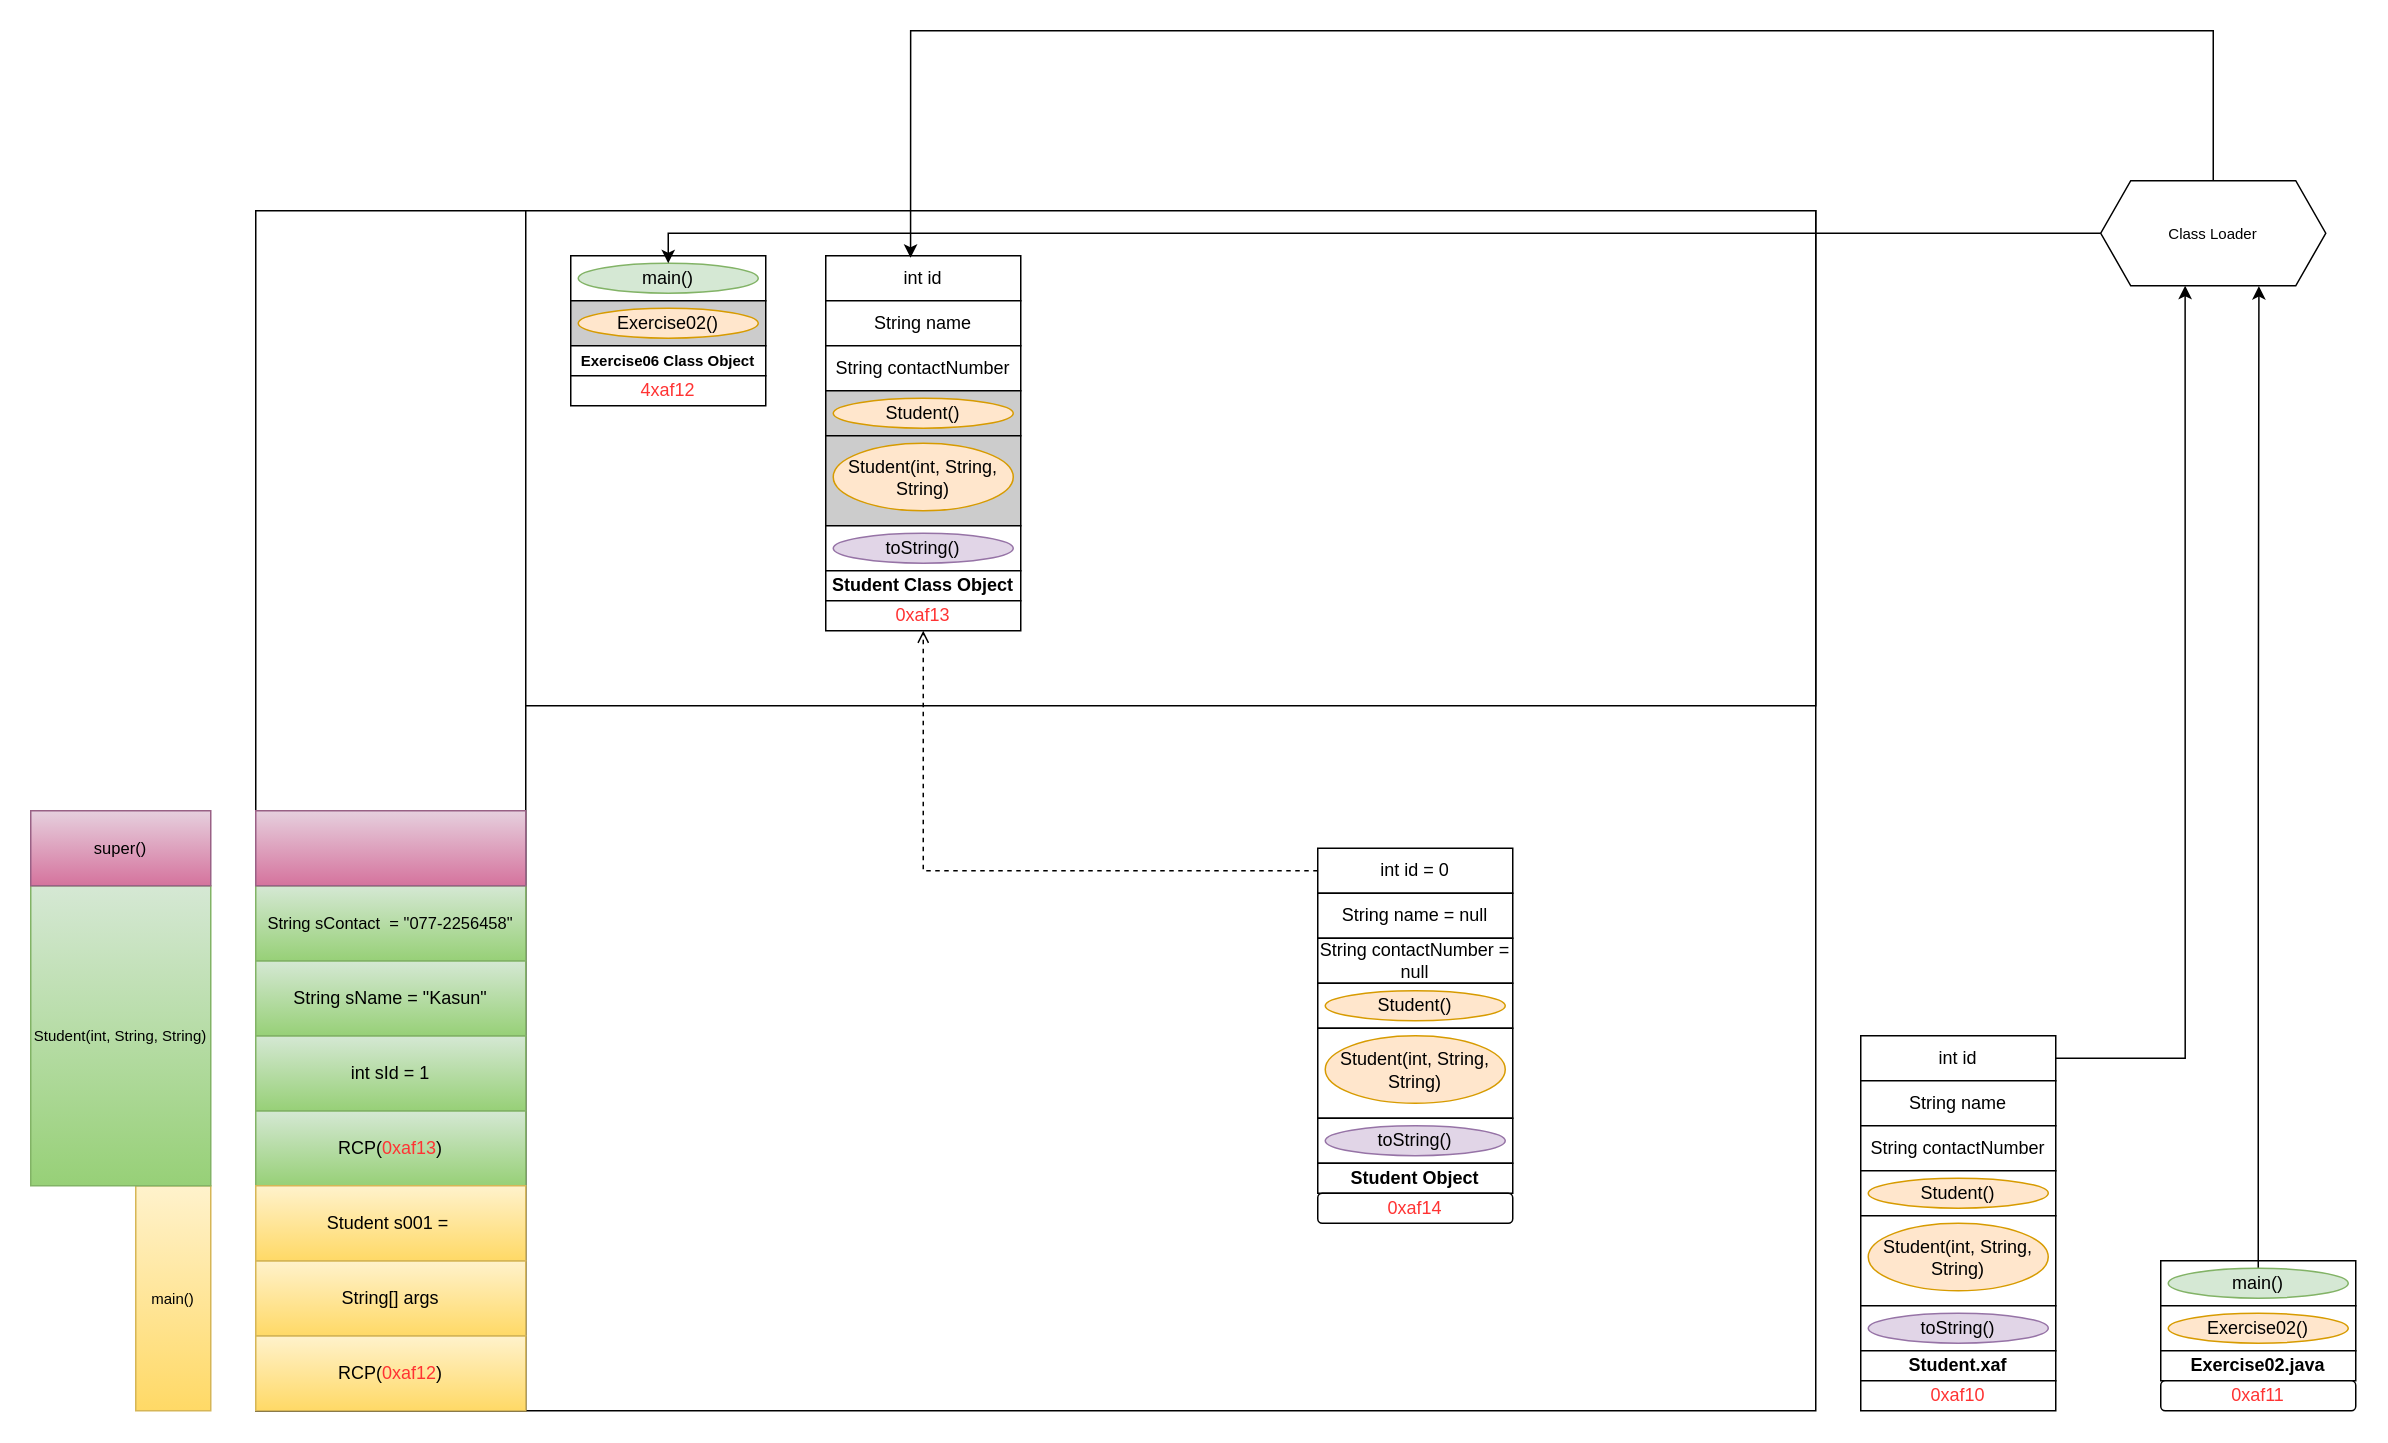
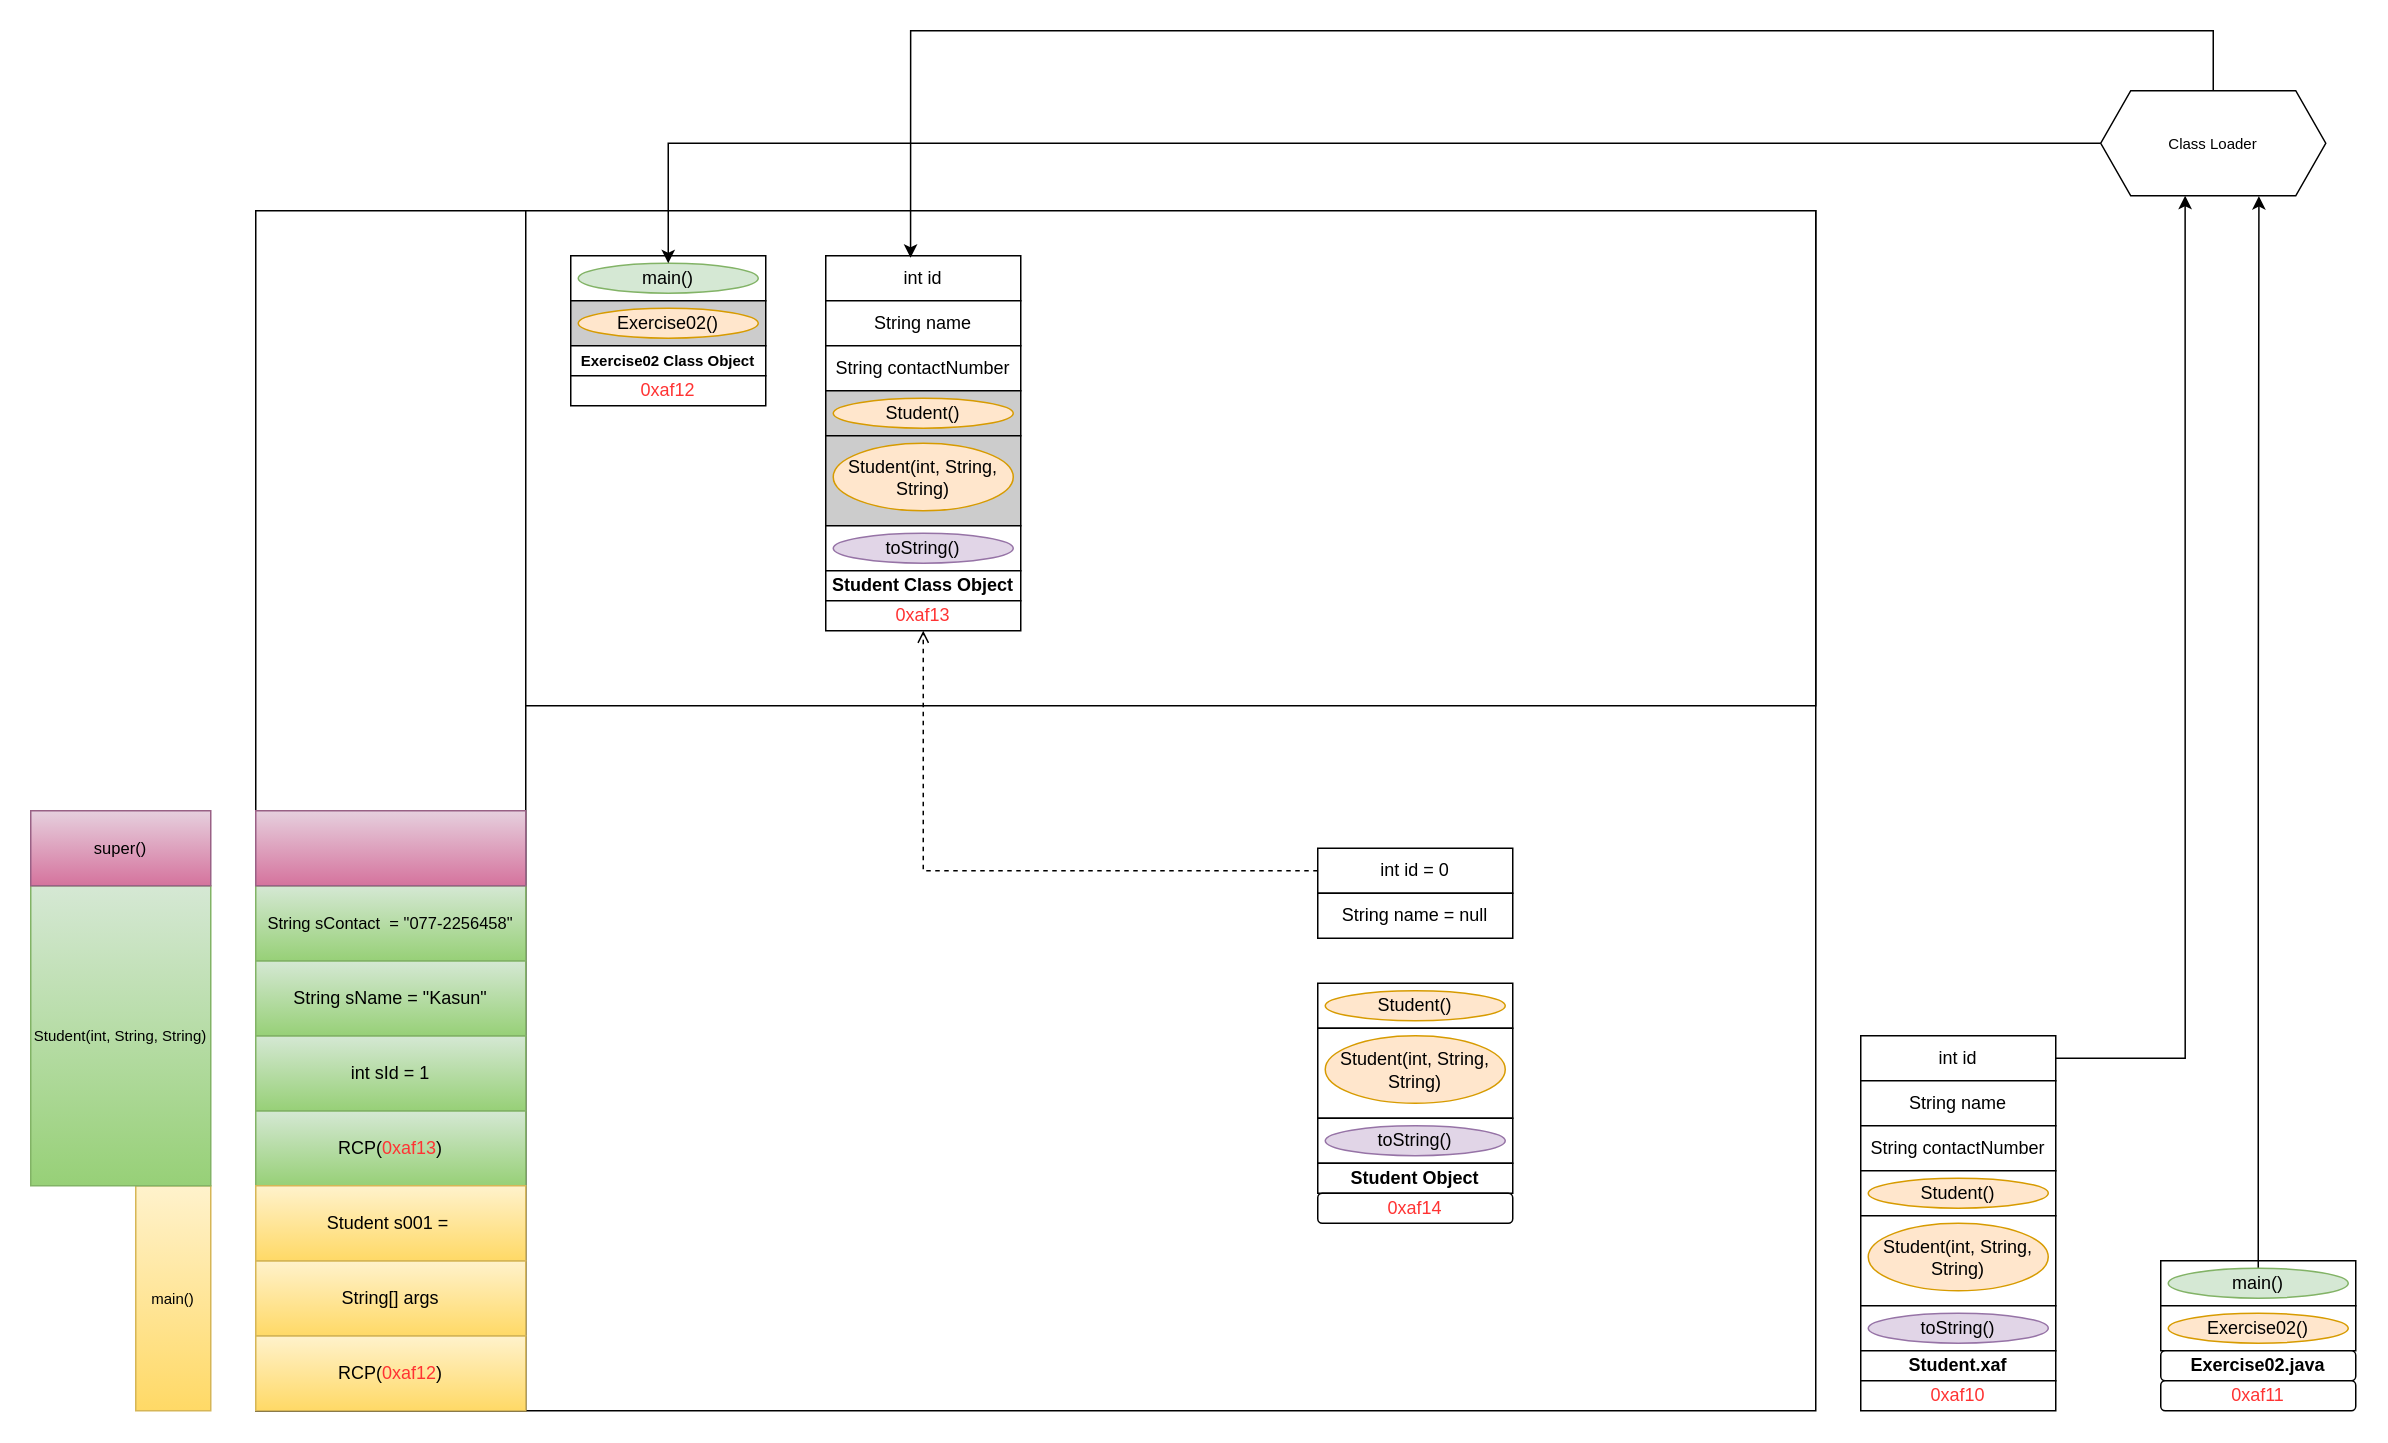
node "Class Loader": moved (2213, 233) -> (2213, 143)
node "Exercise06 Class Object": label "Exercise06 Class Object" -> "Exercise02 Class Object"
node "4xaf12": label "4xaf12" -> "0xaf12"
node "String contactNumber = null": removed
node "Exercise02.java": shape rectangle -> rounded rectangle
